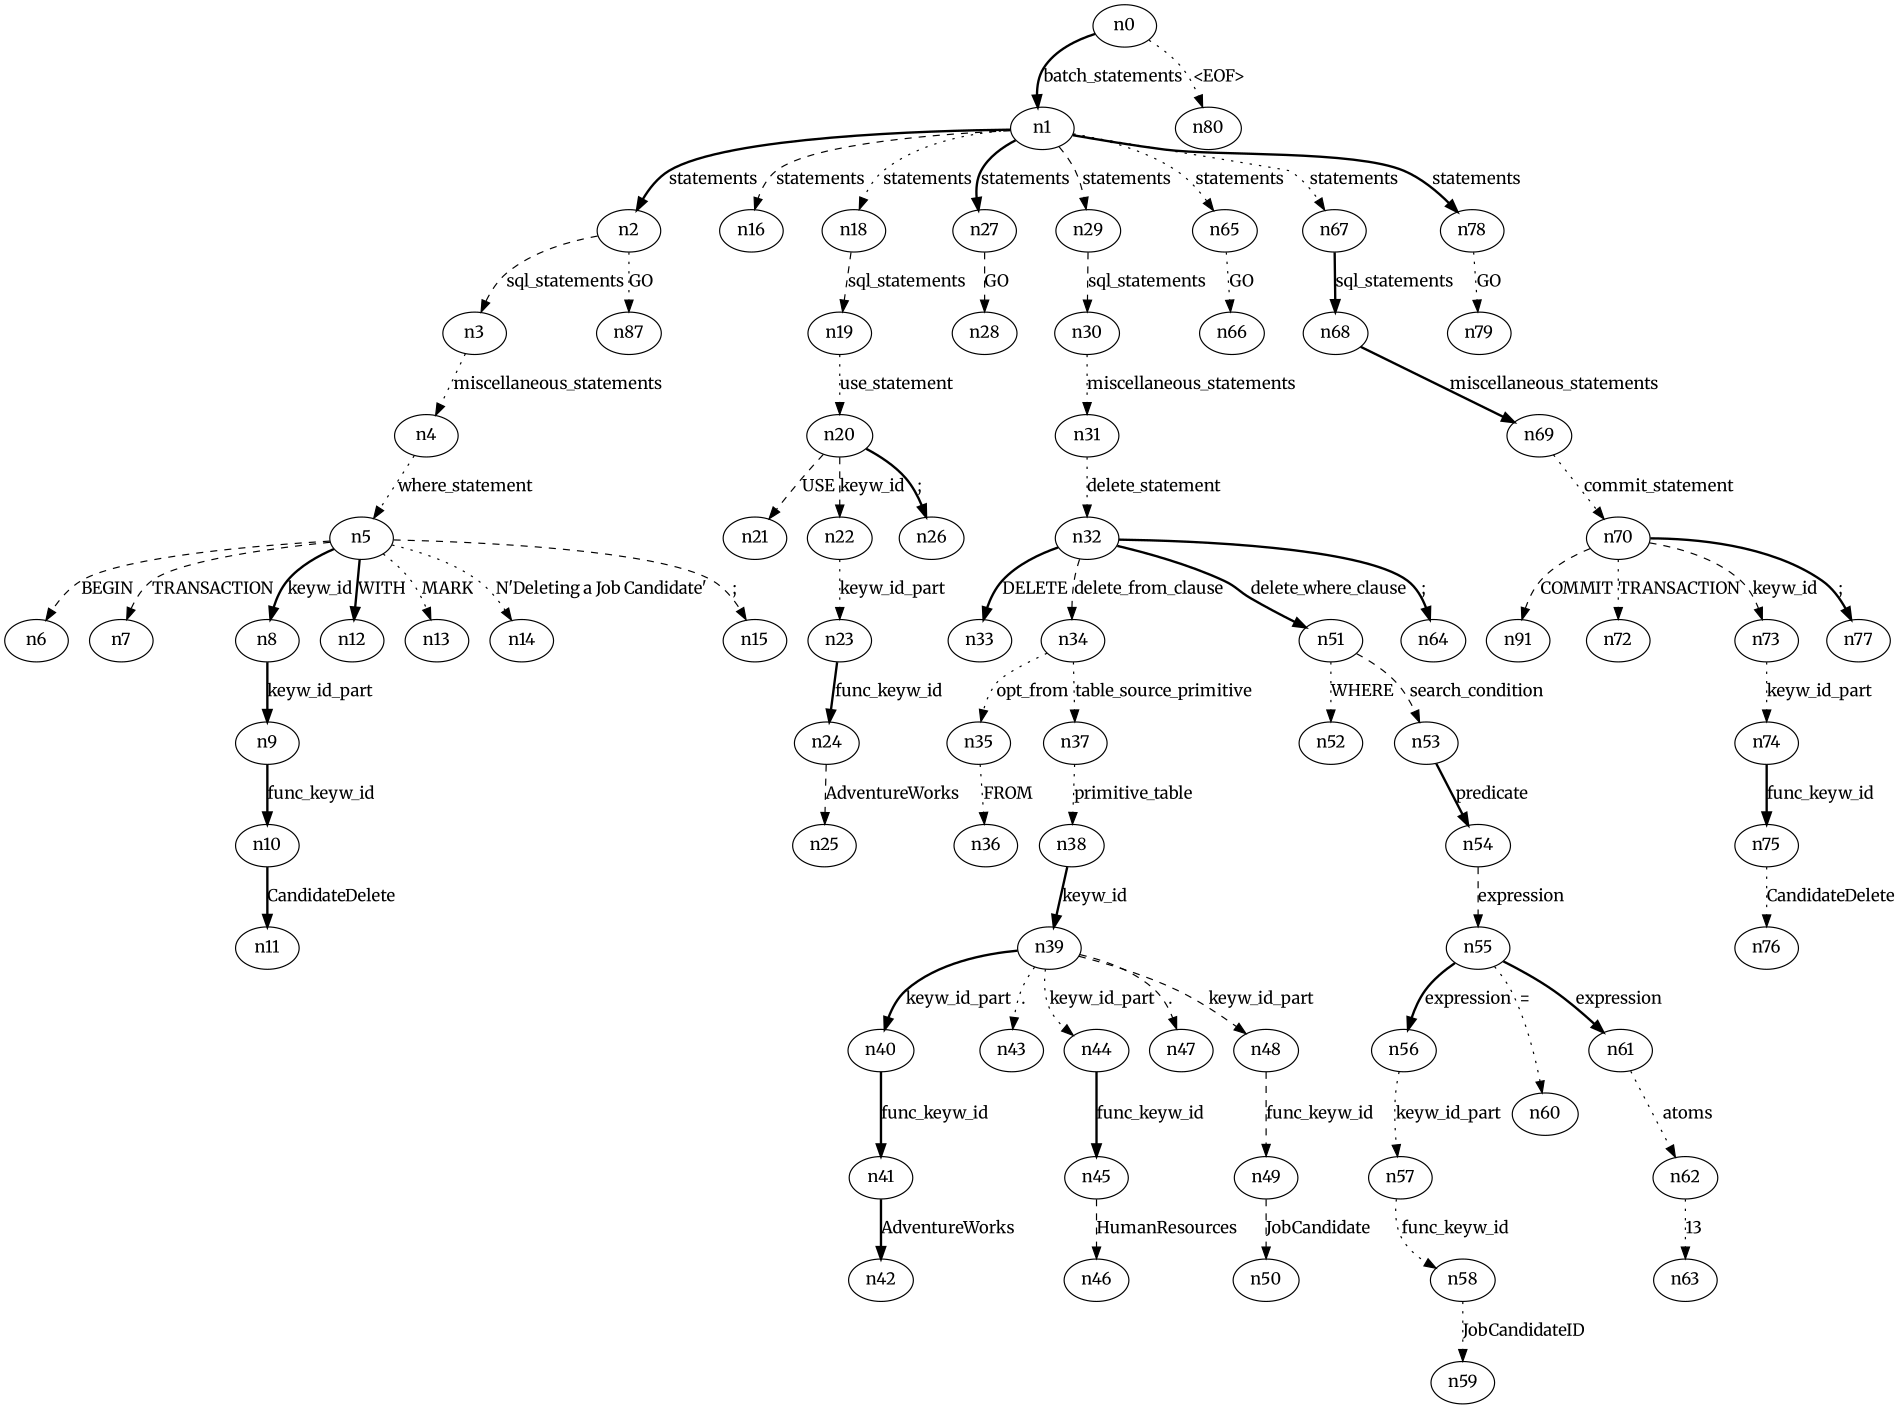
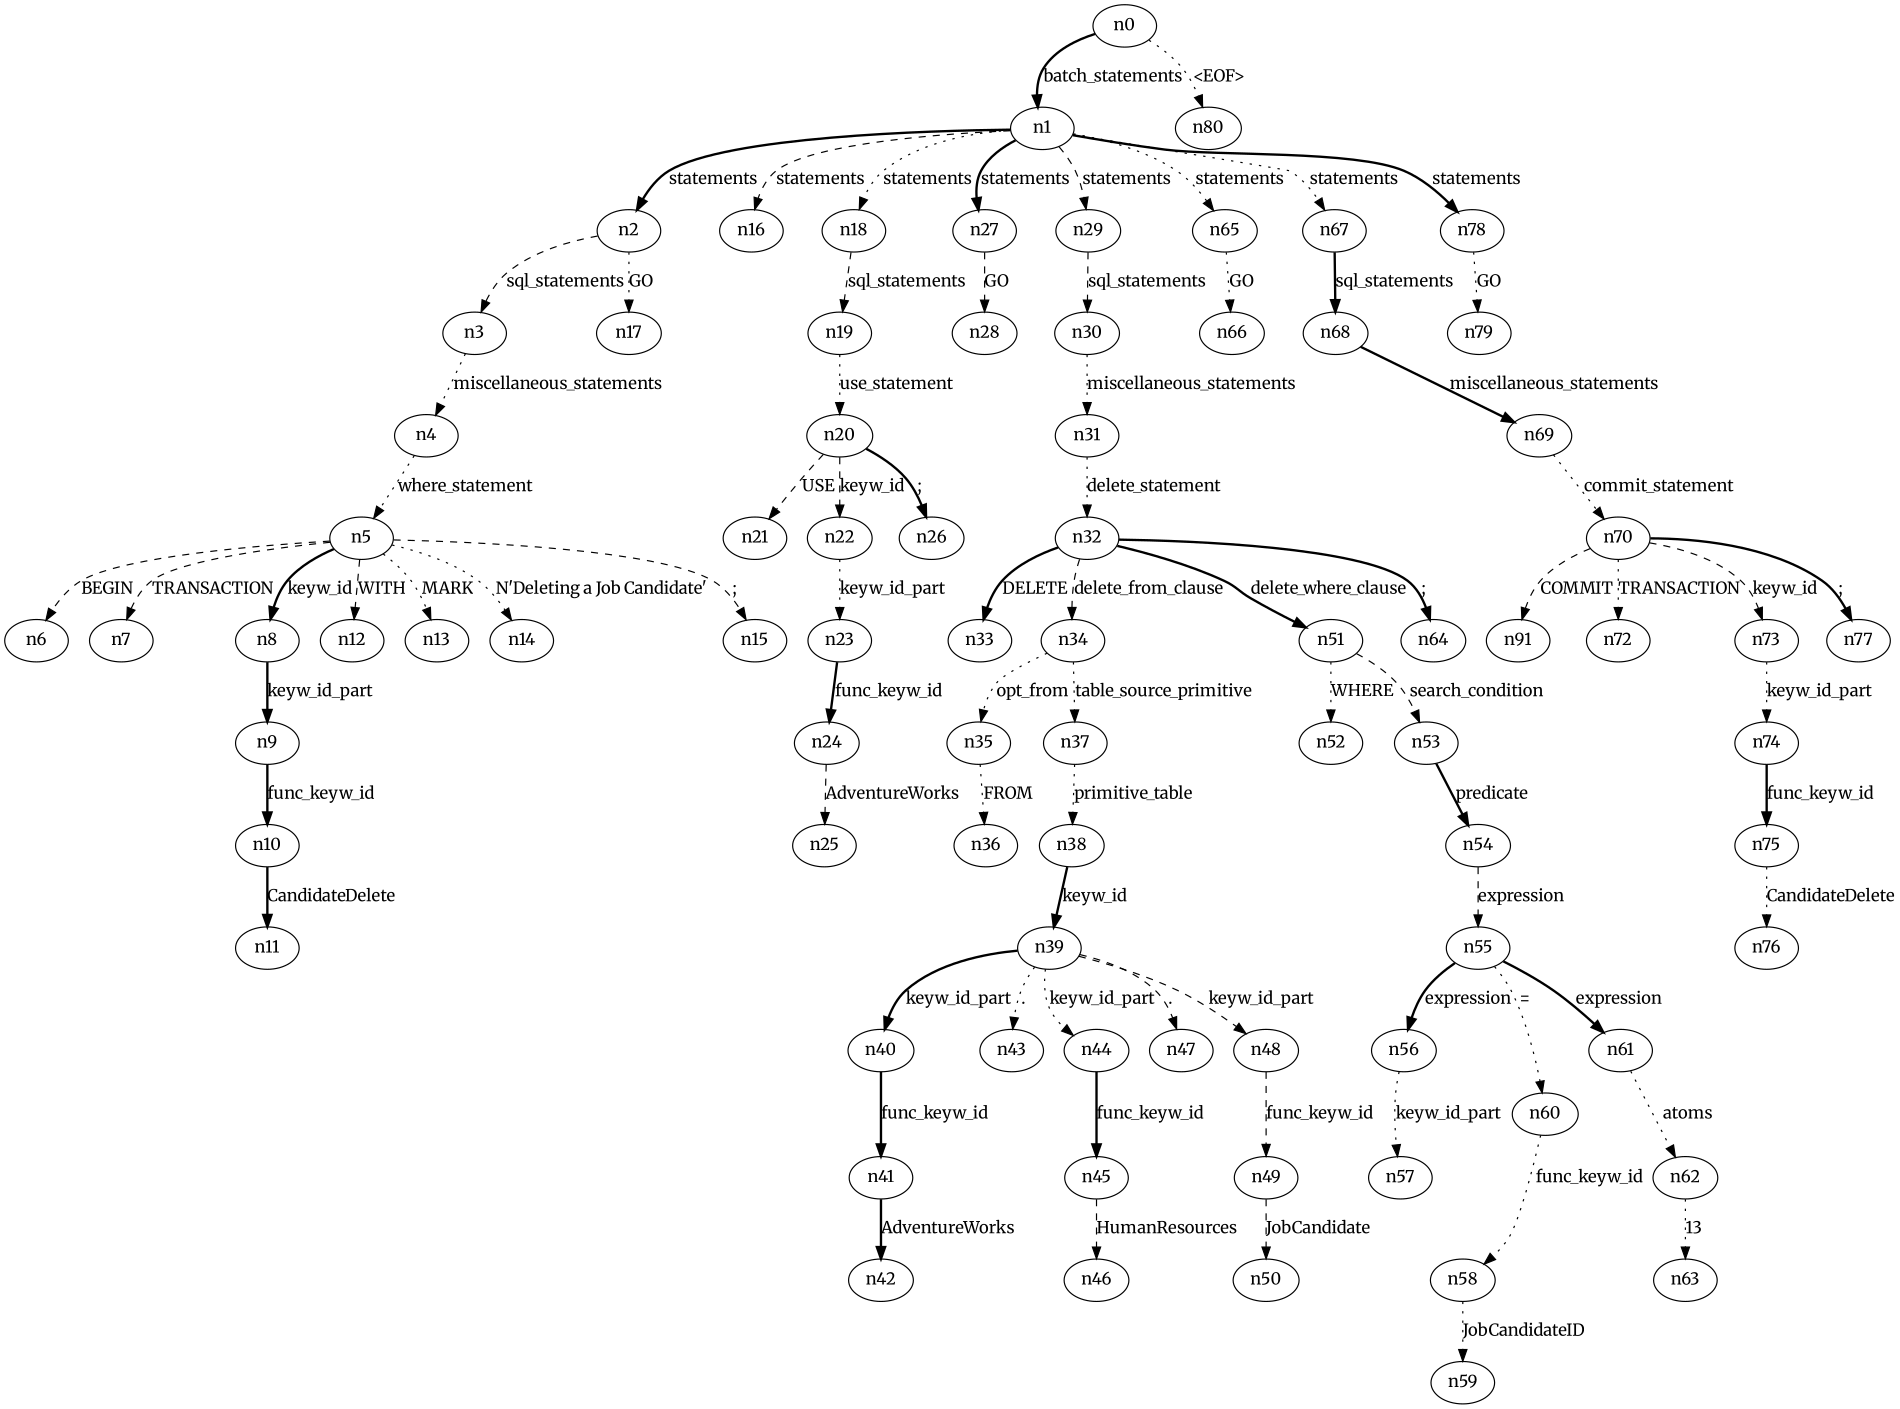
node "n87": label "n87" -> "n17"
edge "n5" -> "n12": style bold -> dashed
edge "n57" -> "n58": now "n60" -> "n58"
